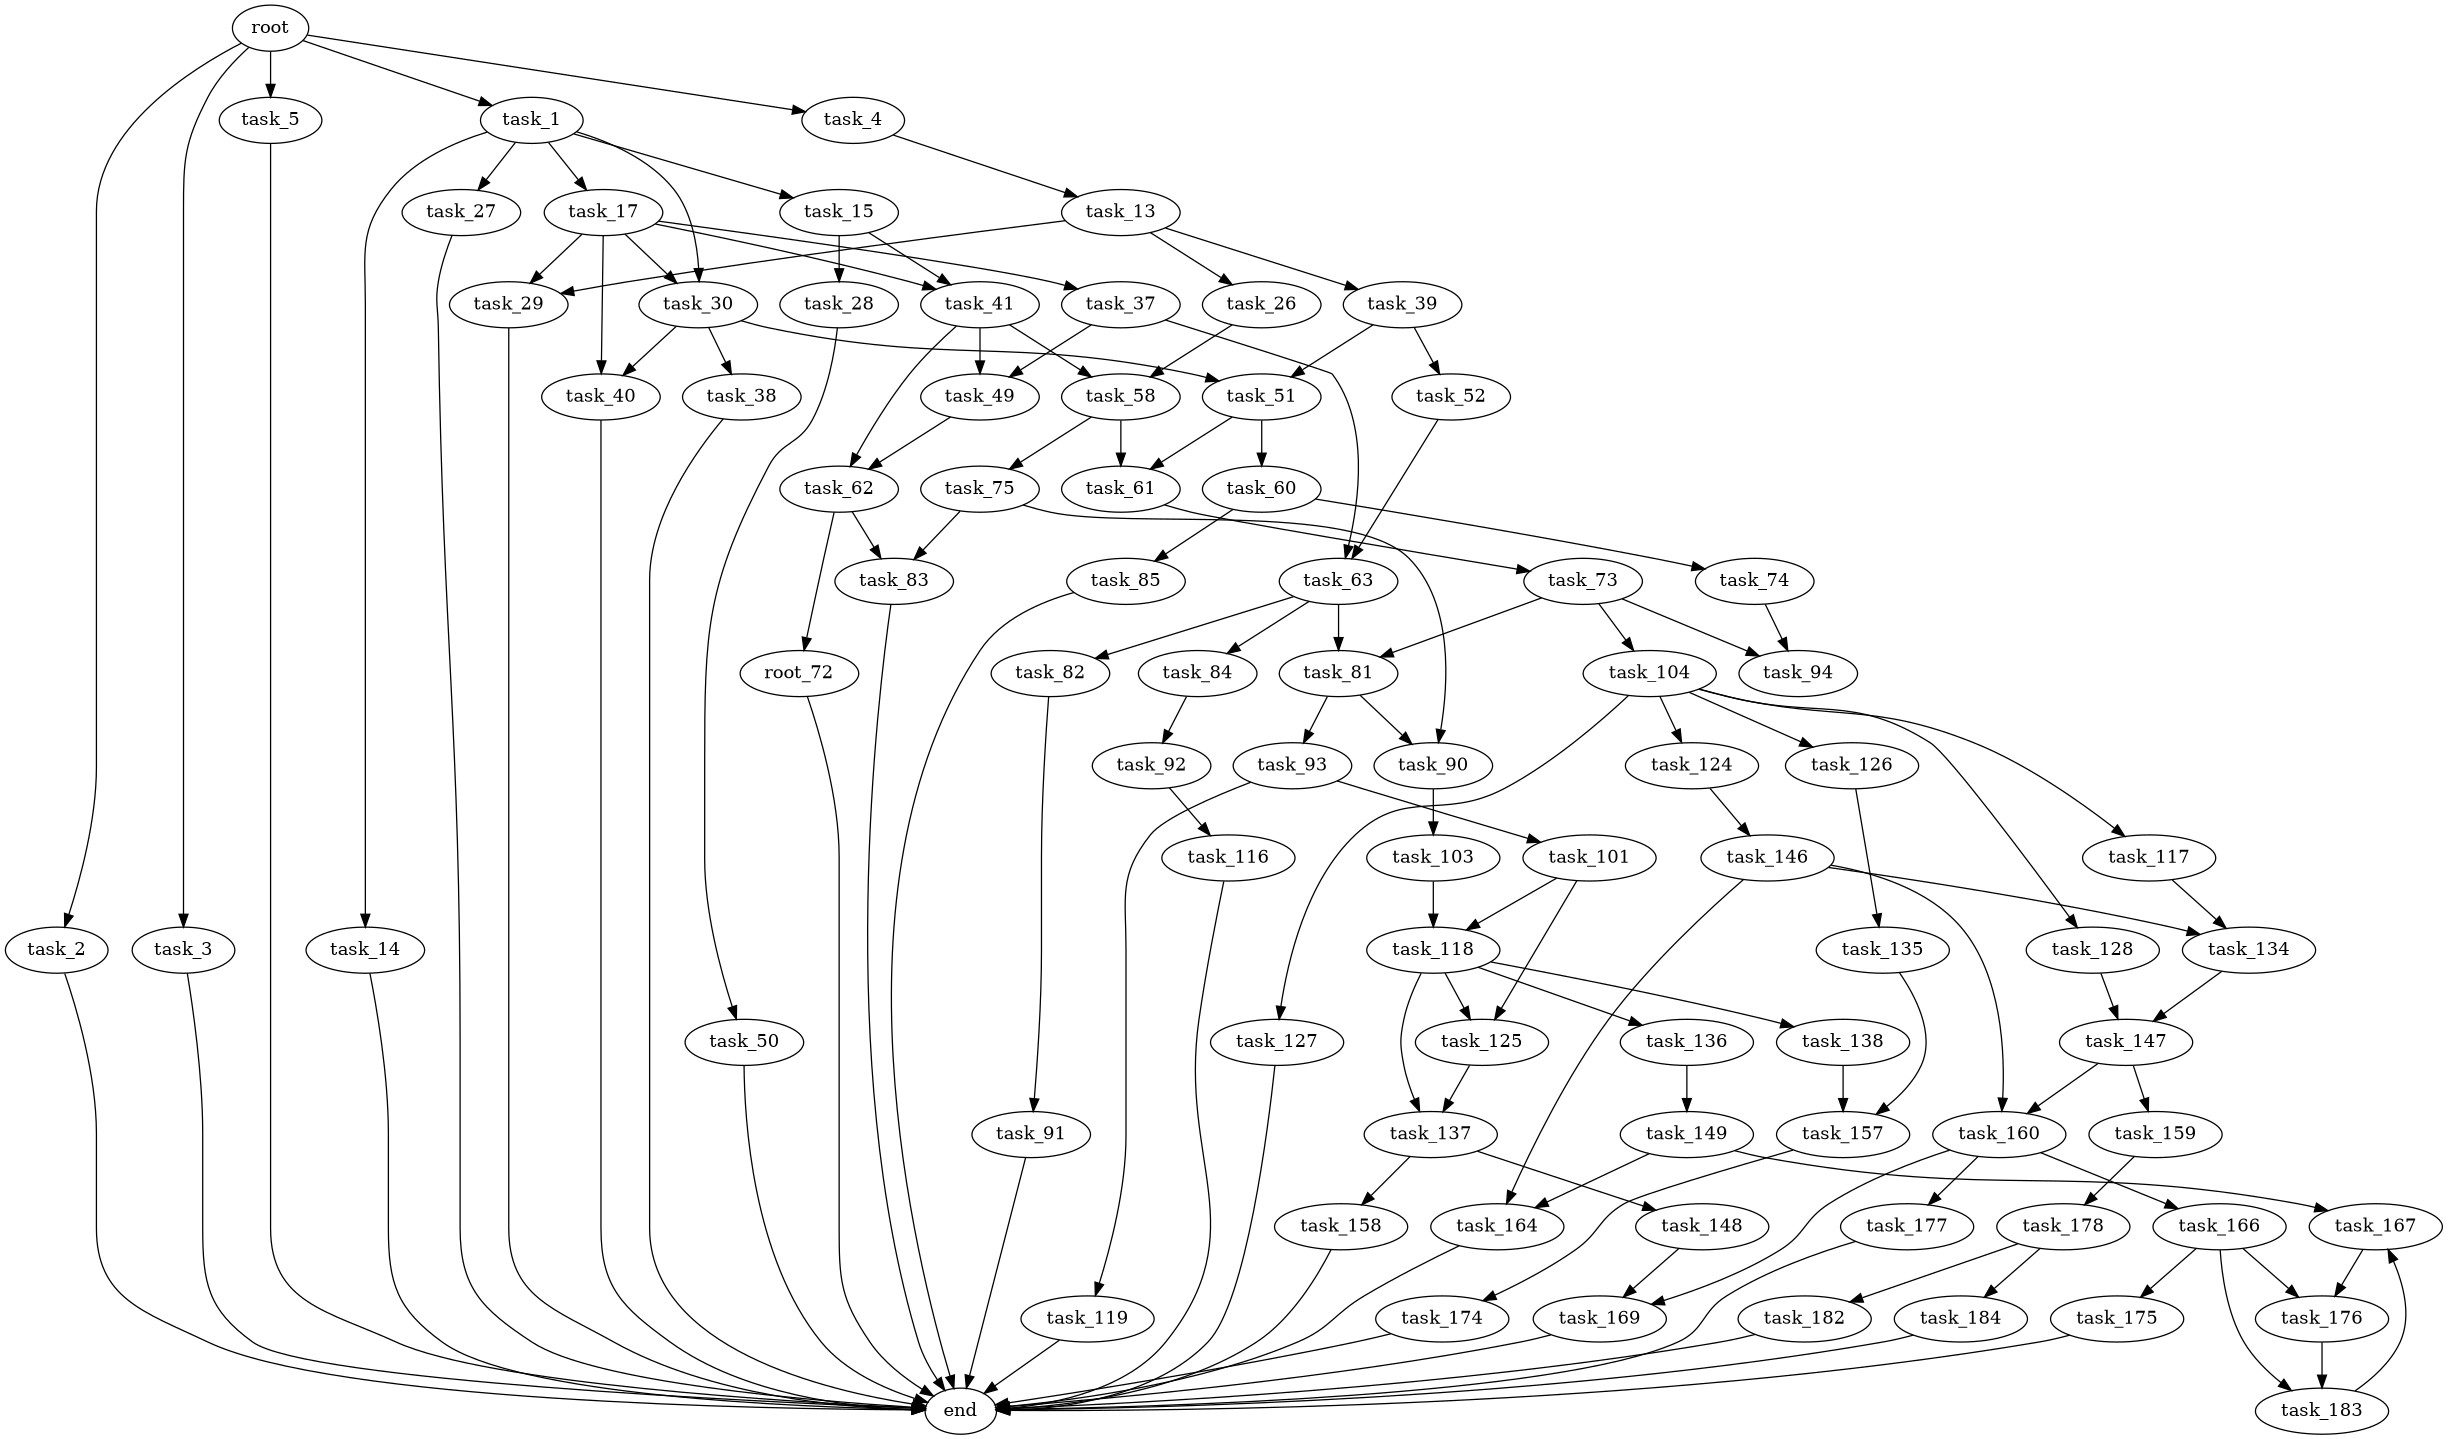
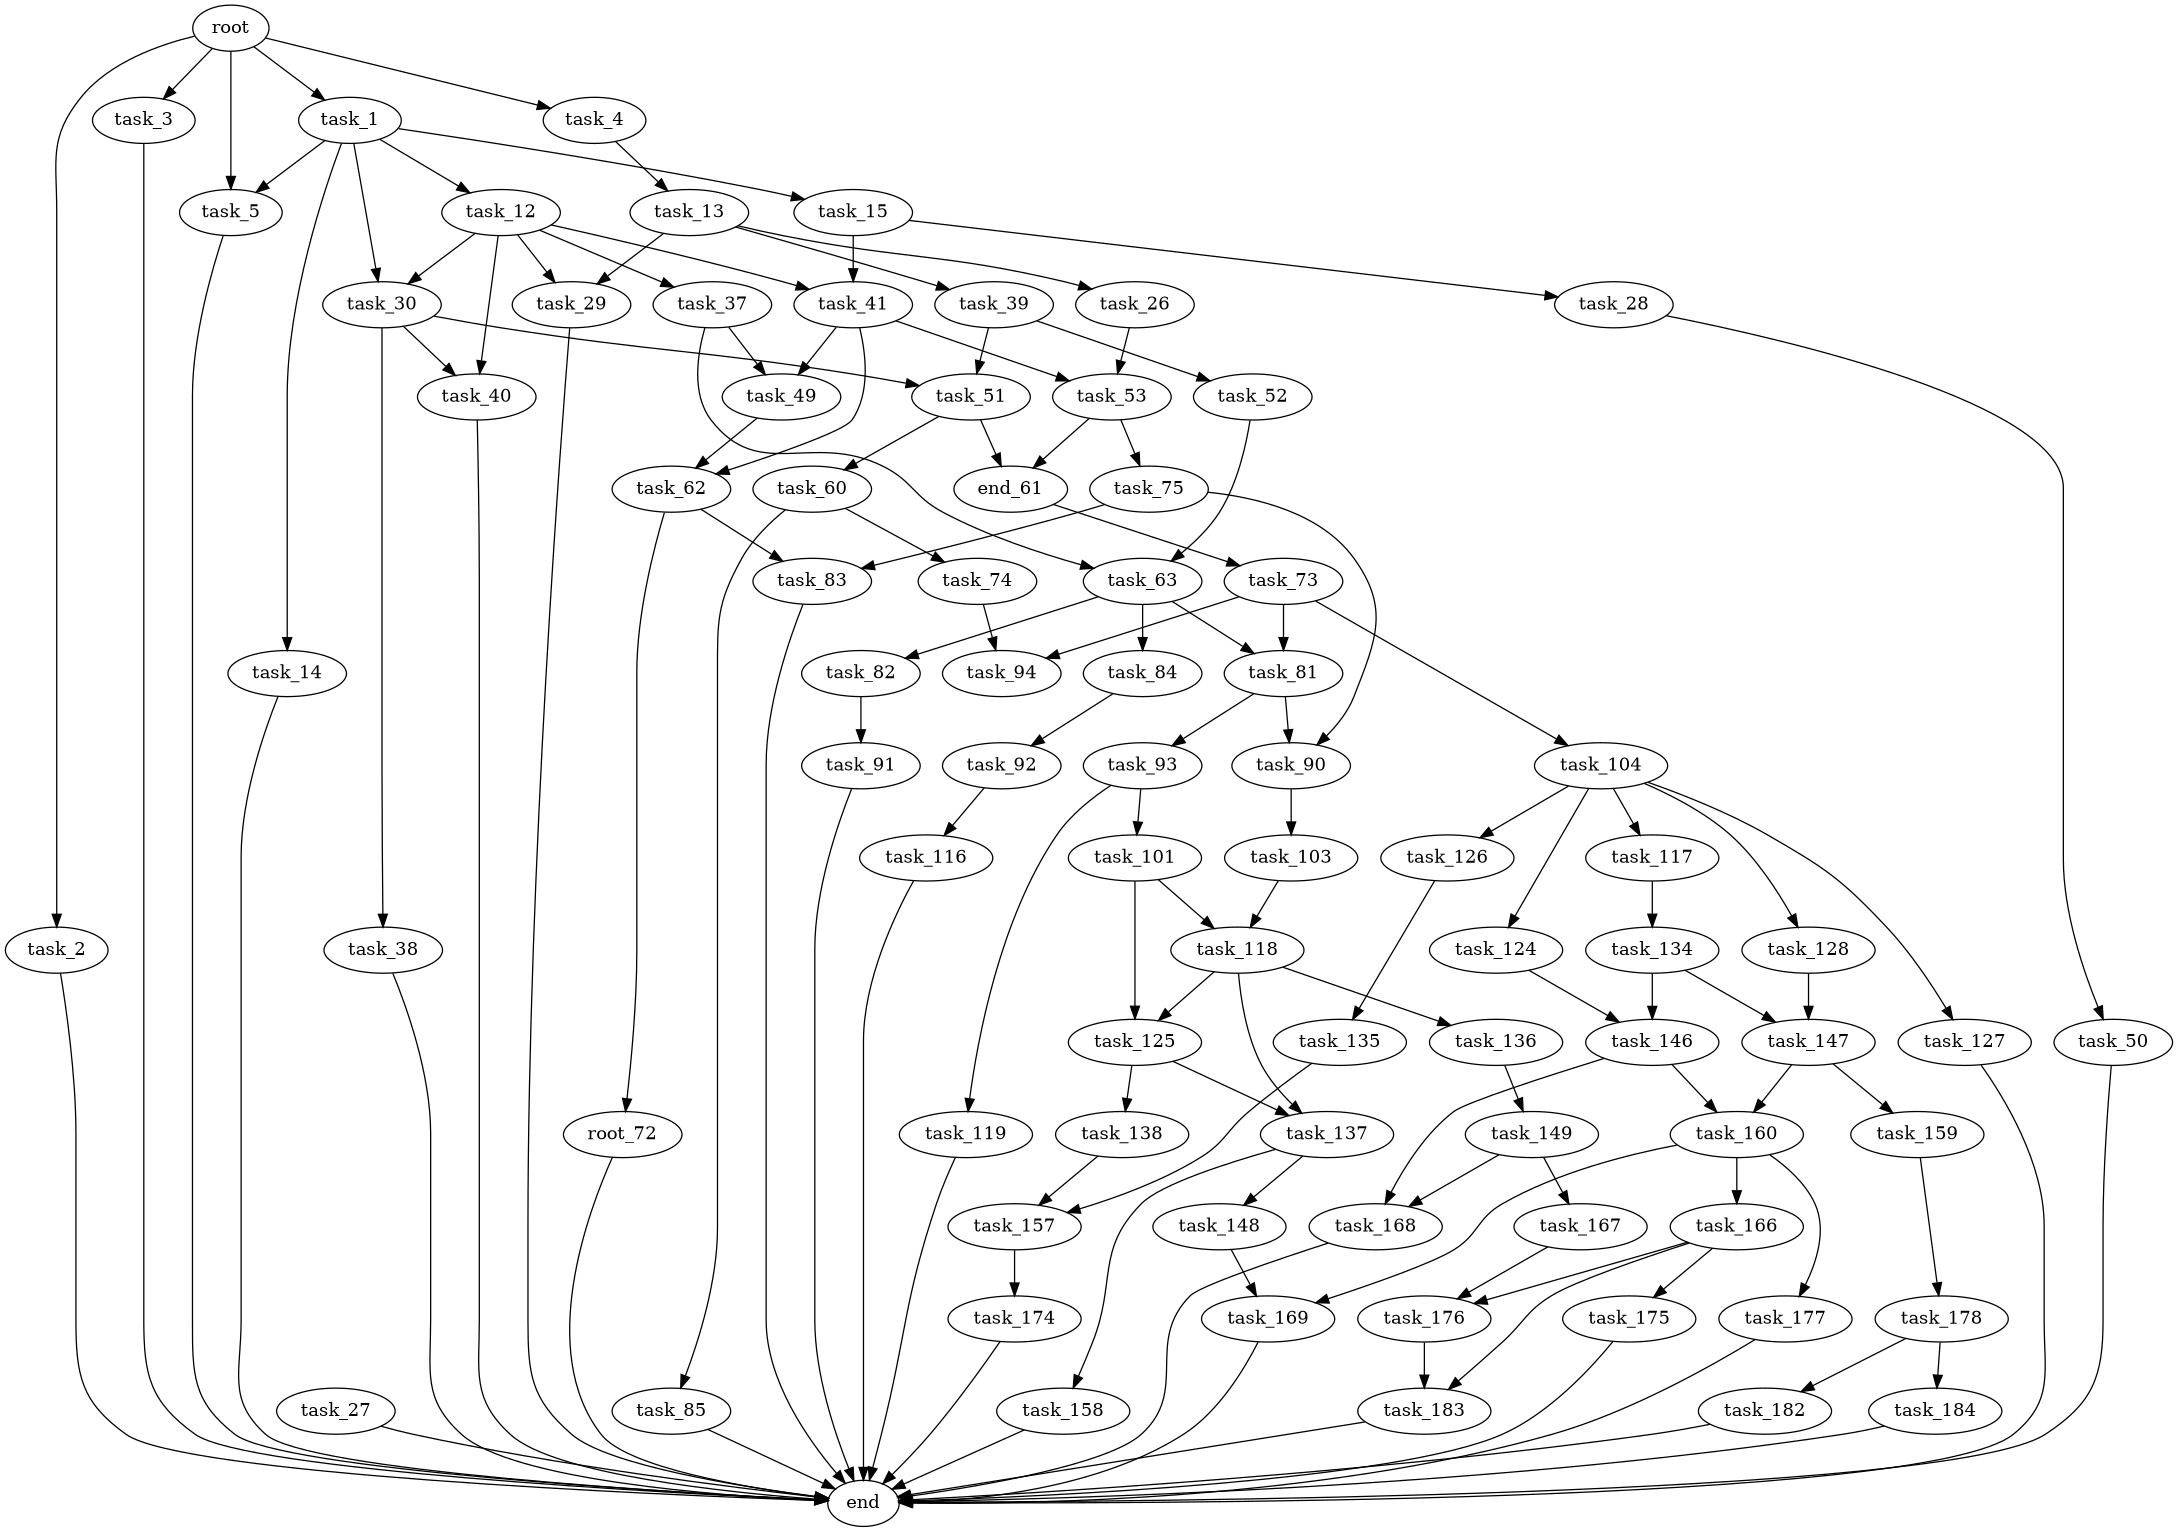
edge "task_1" -> "task_27": now "task_1" -> "task_5"
node "task_17": label "task_17" -> "task_12"
node "task_58": label "task_58" -> "task_53"
node "task_61": label "task_61" -> "end_61"
edge "task_146" -> "task_134": reversed
edge "task_118" -> "task_138": now "task_125" -> "task_138"
node "task_164": label "task_164" -> "task_168"
edge "task_183" -> "task_167": now "task_183" -> "end"
